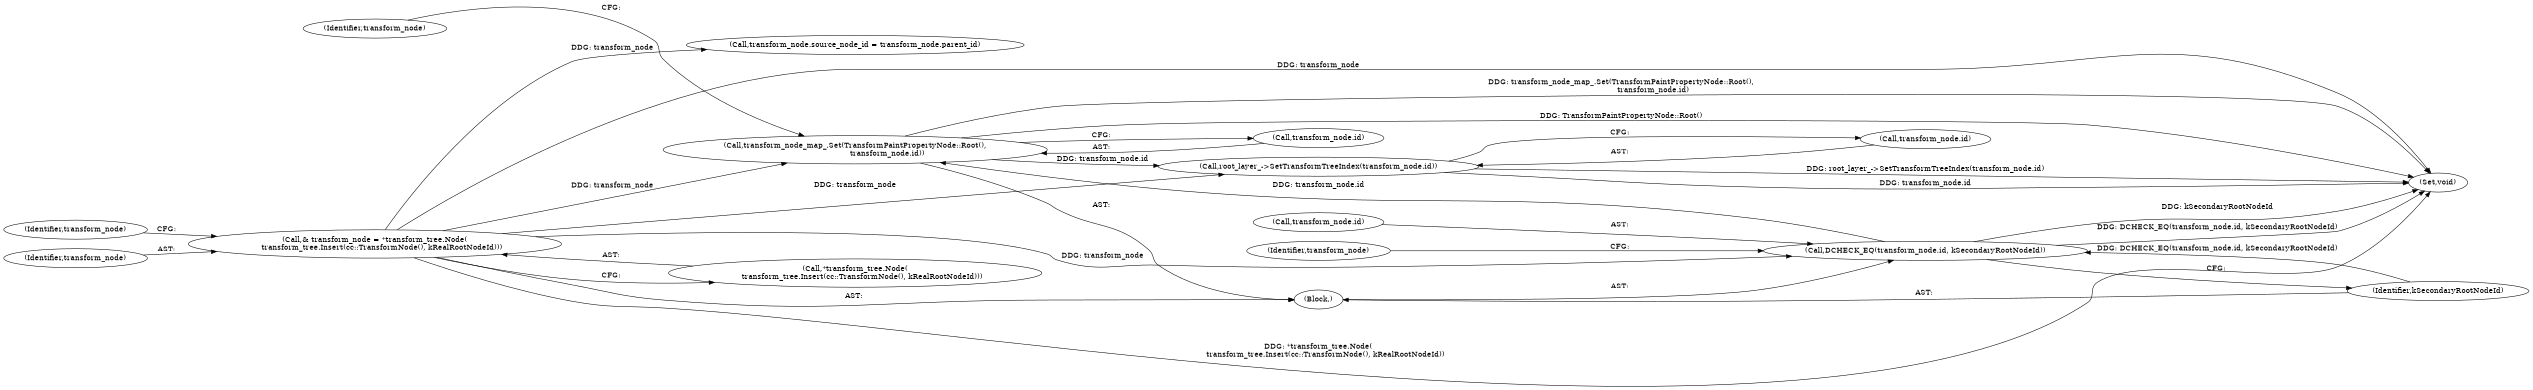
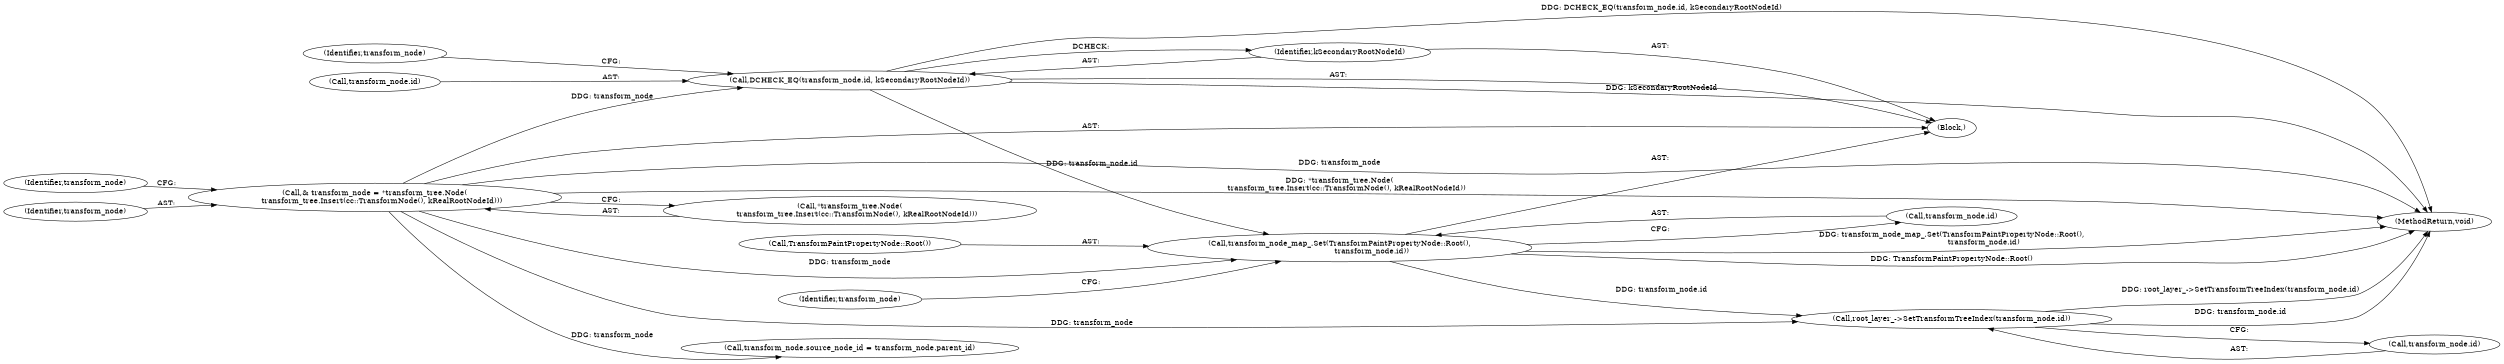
node "(Set,void)": label "(Set,void)" -> "(MethodReturn,void)"
node "(Call,TransformPaintPropertyNode::Root())": added
edge "(Identifier,kSecondaryRootNodeId)" -> "(Call,DCHECK_EQ(transform_node.id, kSecondaryRootNodeId))": label "DDG: DCHECK_EQ(transform_node.id, kSecondaryRootNodeId)" -> "AST: "
edge "(Call,DCHECK_EQ(transform_node.id, kSecondaryRootNodeId))" -> "(Identifier,kSecondaryRootNodeId)": label "CFG: " -> "DCHECK: "
edge "(Block,)" -> "(Call,DCHECK_EQ(transform_node.id, kSecondaryRootNodeId))": reversed
